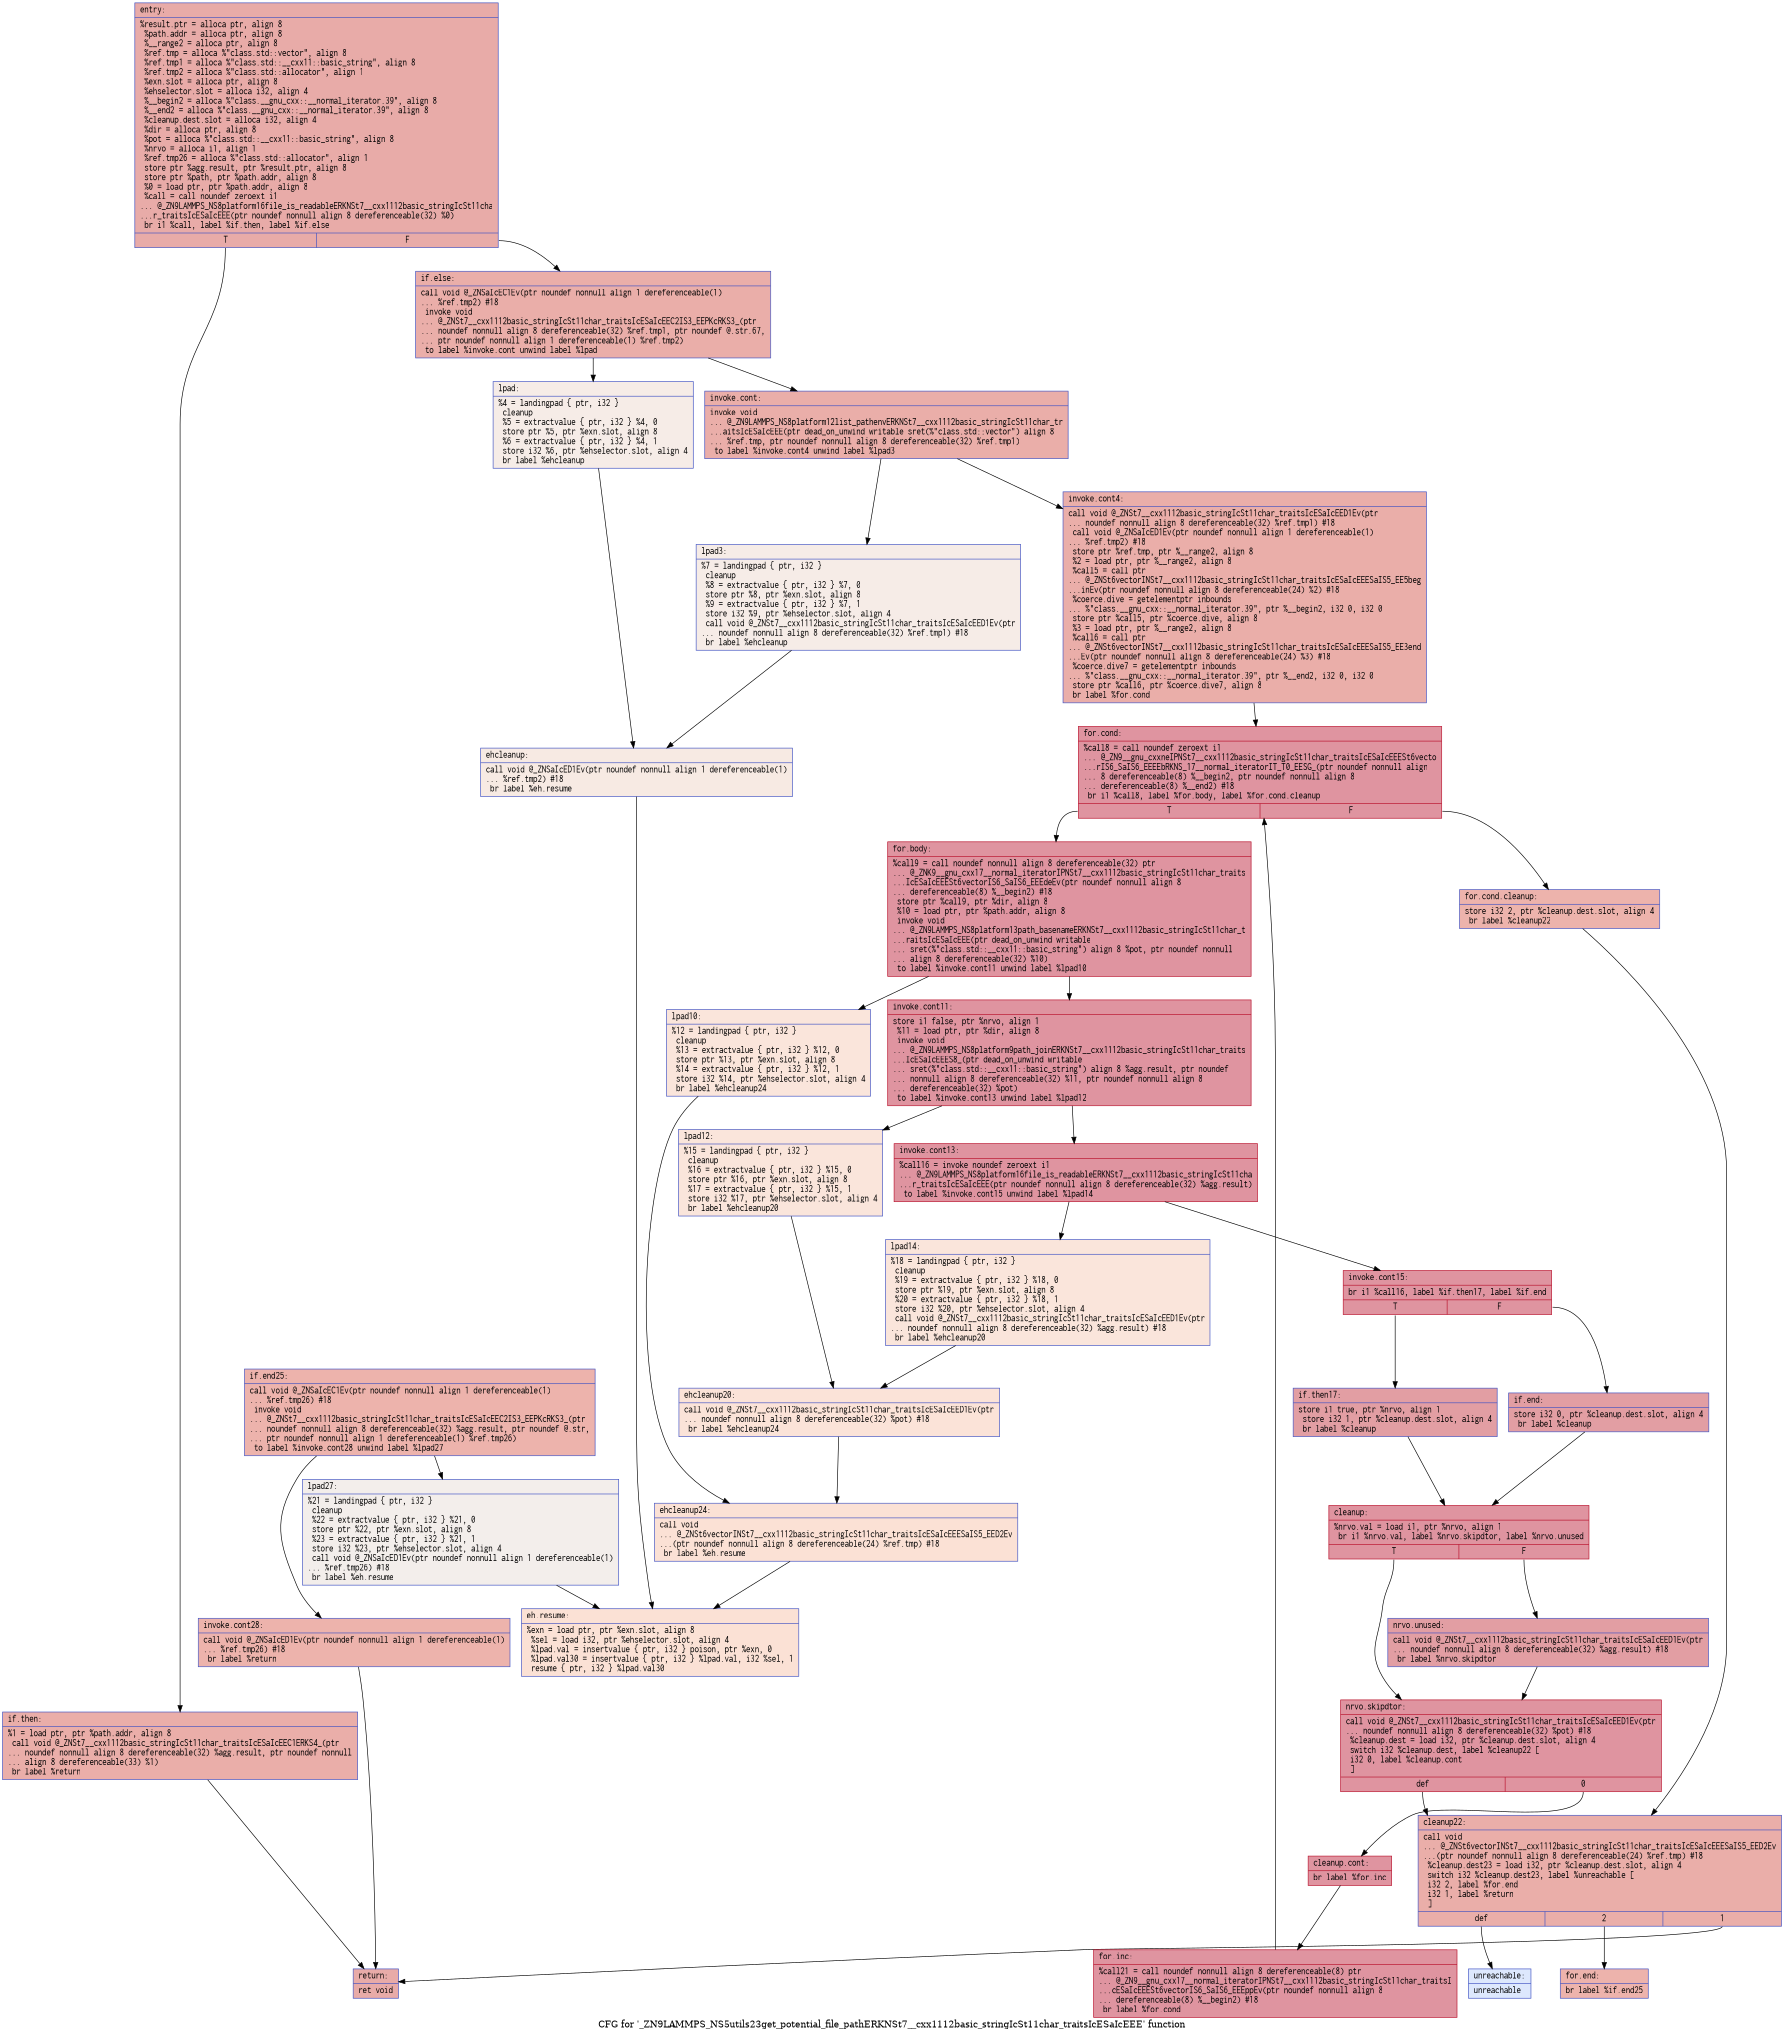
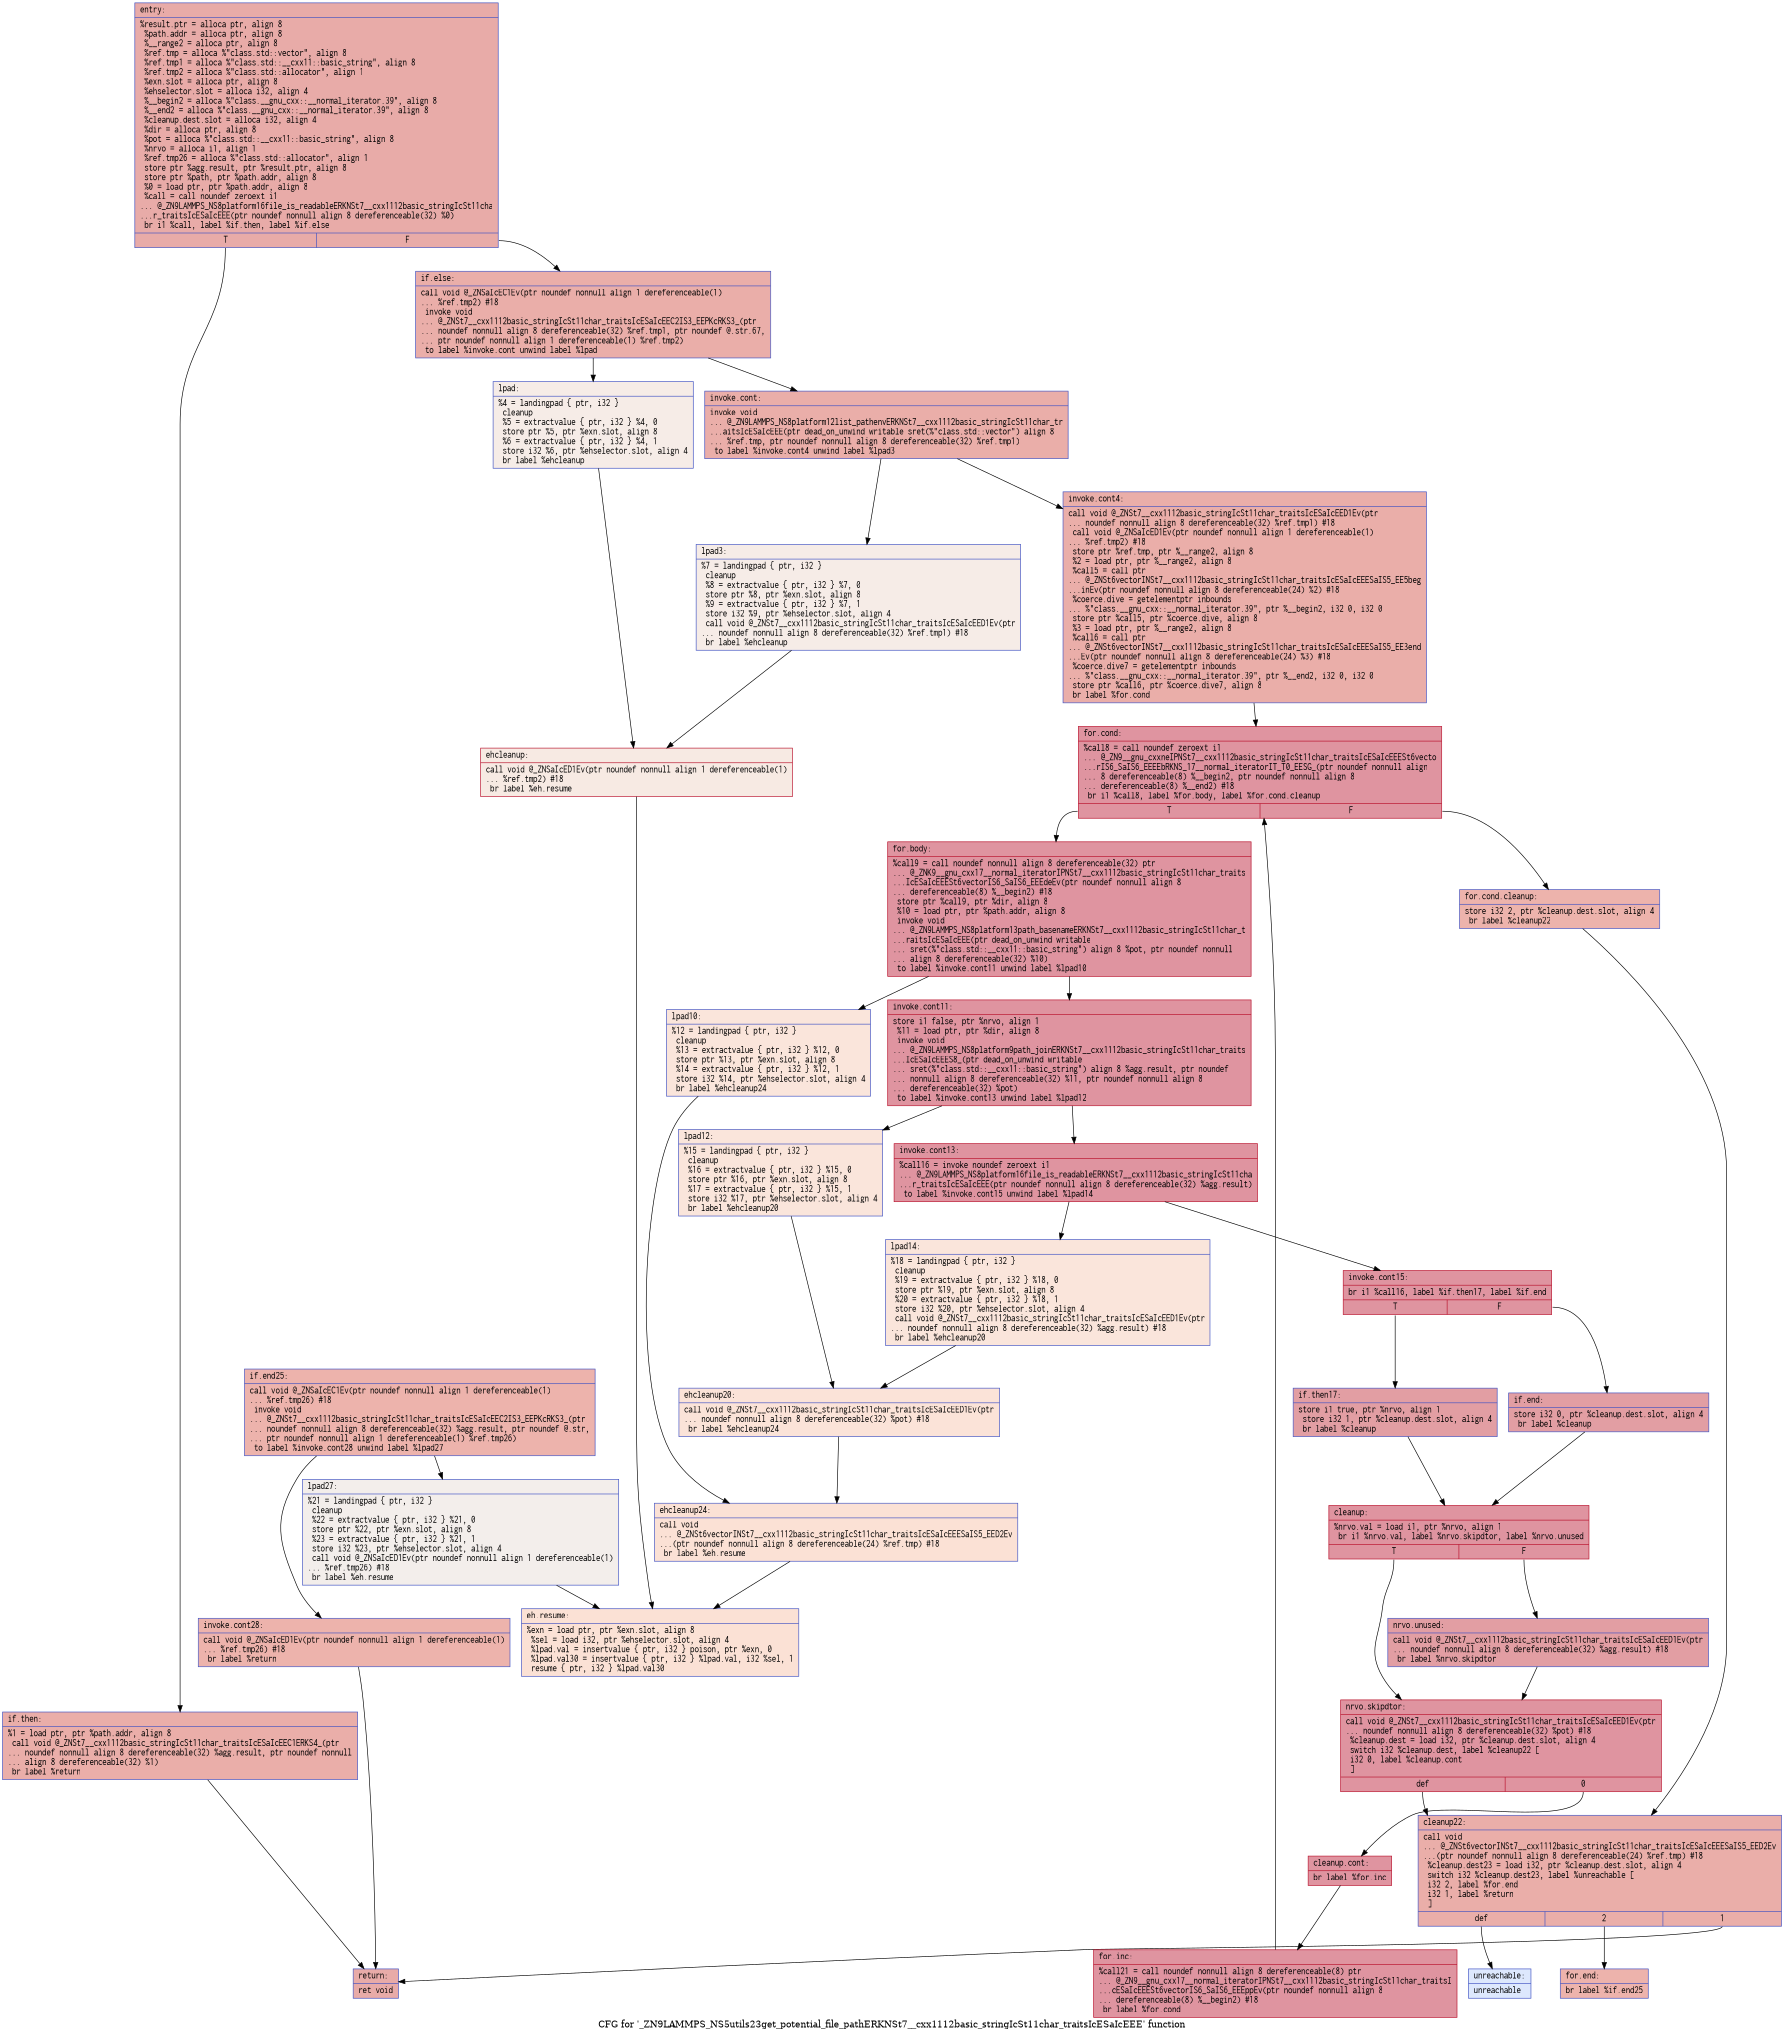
node "ehcleanup:": color #3d50c3ff -> #b70d28ff
node "if.then:": text "... align 8 dereferenceable(33) %1)" -> "... align 8 dereferenceable(32) %1)"
